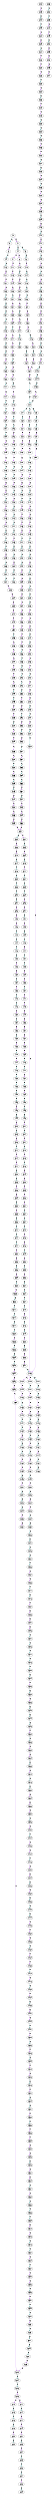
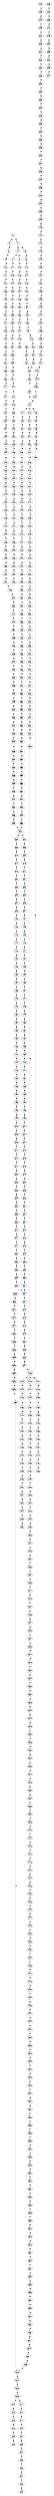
edge "S562" -> "S565": now "S562" -> "S564"
